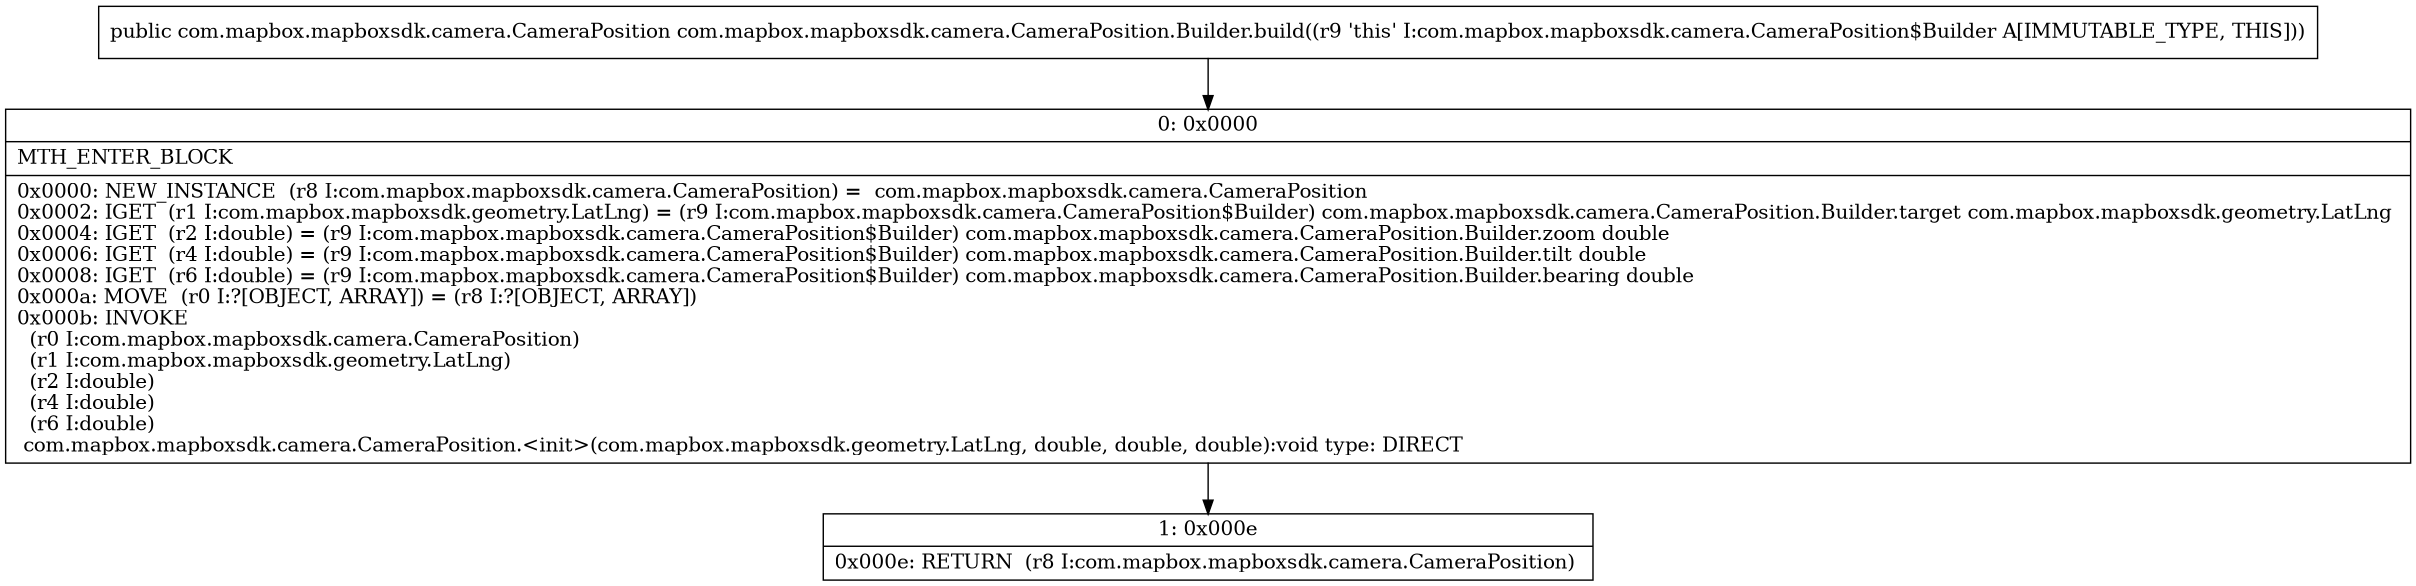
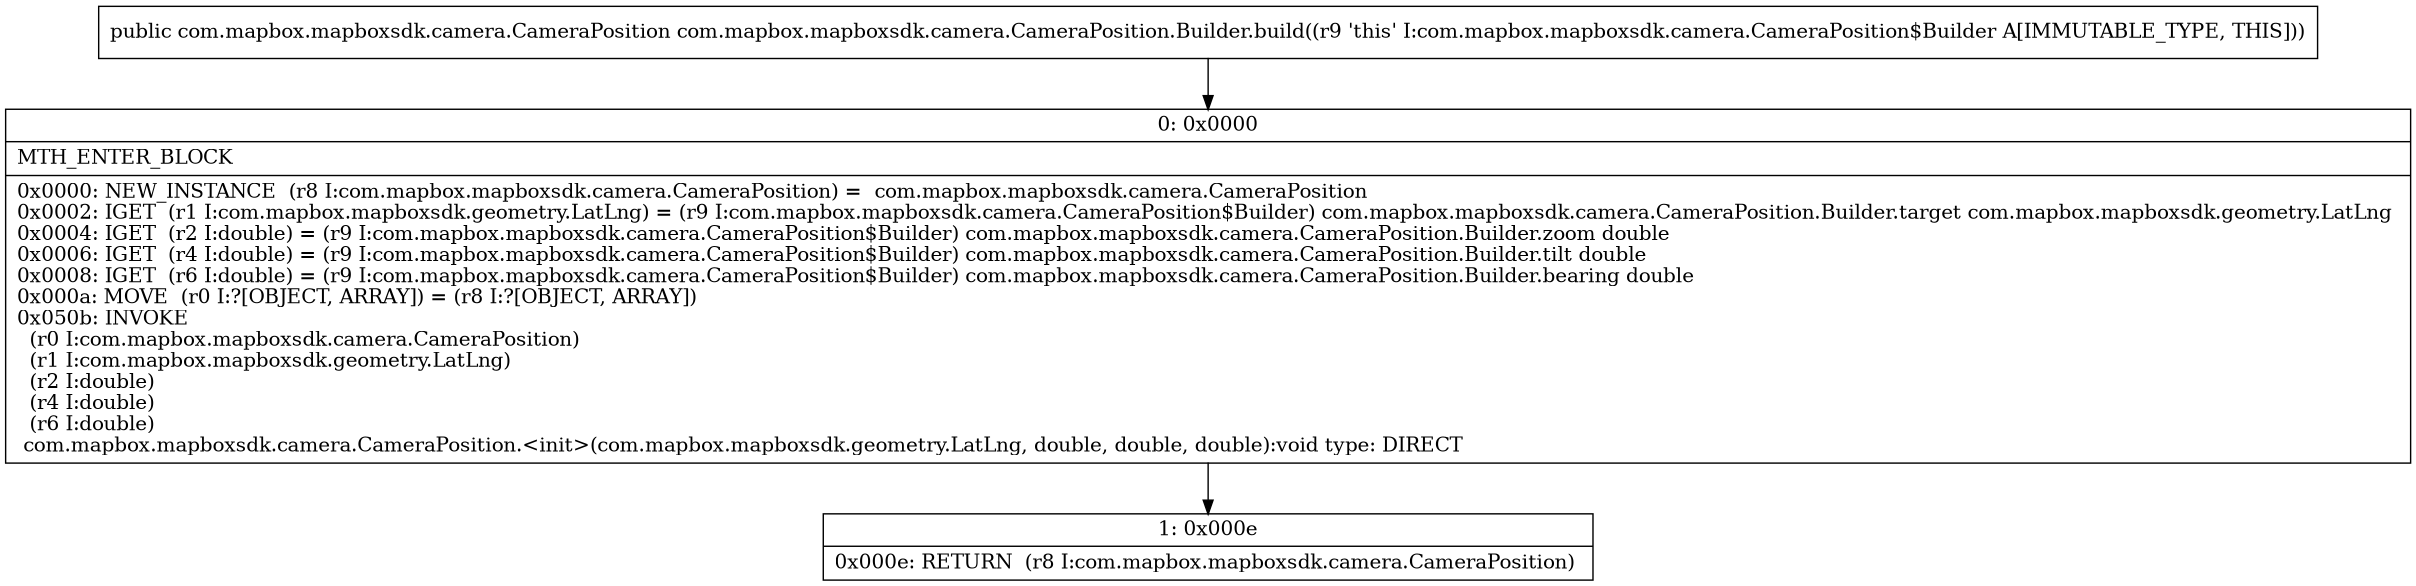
node "0: 0x0000": text "0x000b: INVOKE" -> "0x050b: INVOKE"
